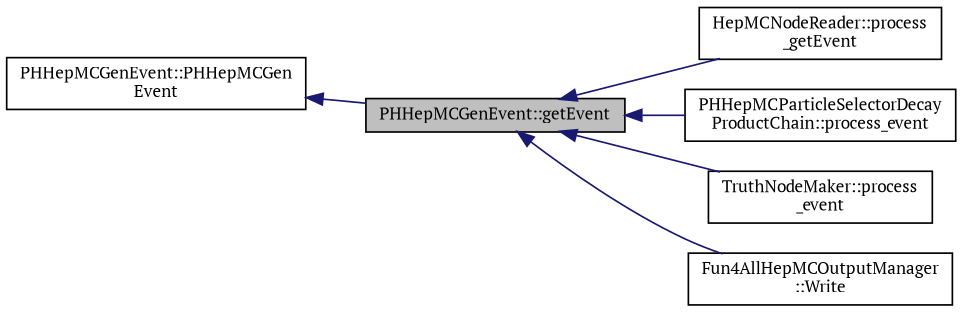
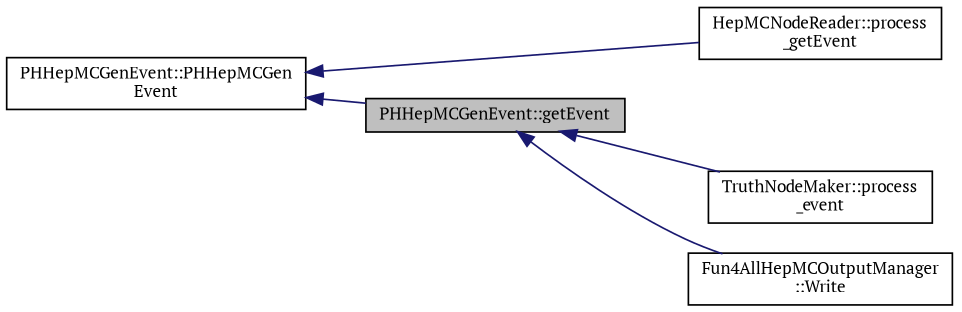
edge "HepMCNodeReader::process _getEvent" -> "PHHepMCGenEvent::getEvent": now "HepMCNodeReader::process _getEvent" -> "PHHepMCGenEvent::PHHepMCGen Event"
node "PHHepMCParticleSelectorDecay ProductChain::process_event": removed
